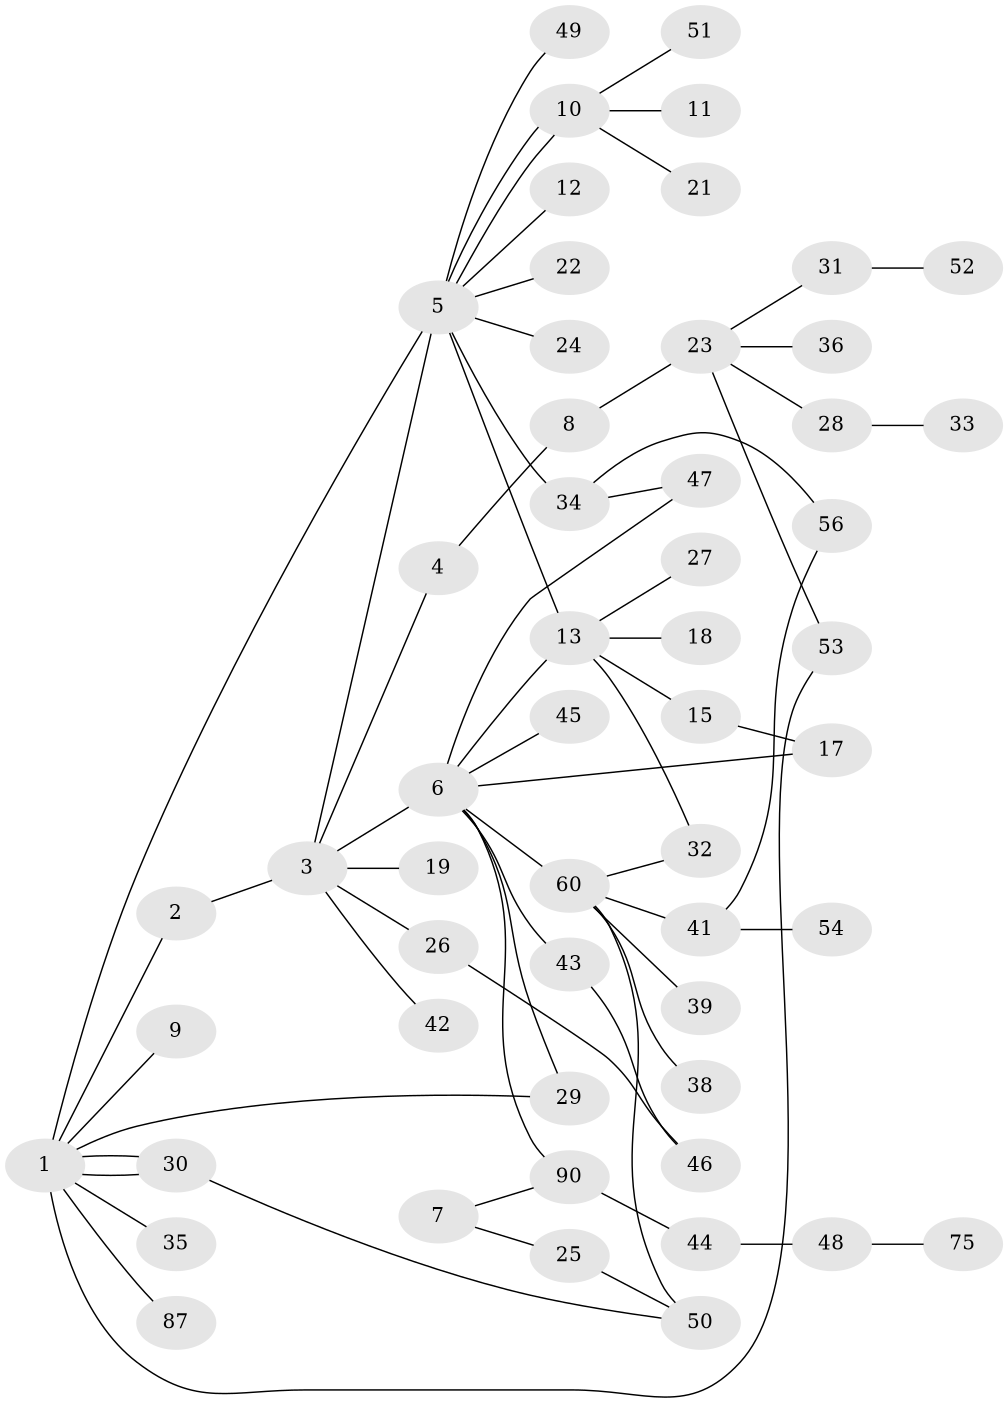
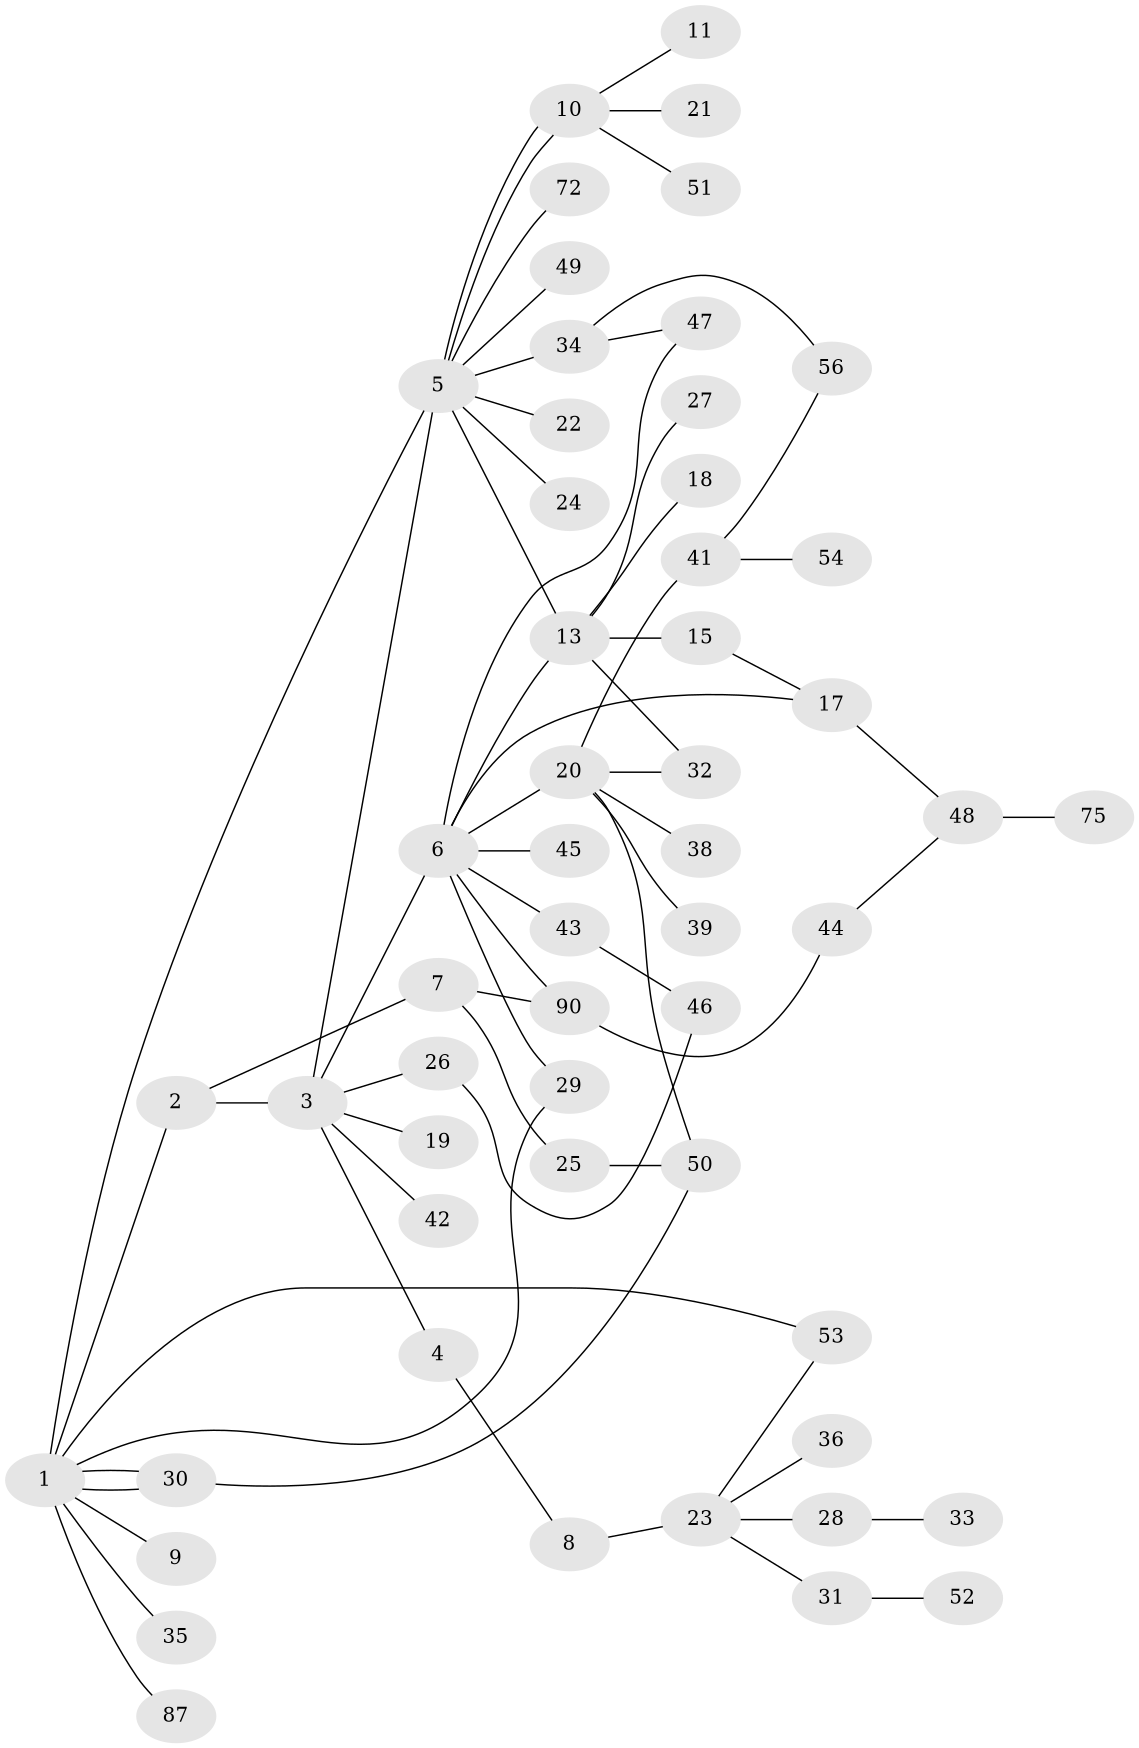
node "12": label "12" -> "72"
edge "17" -- "48": added
node "60": label "60" -> "20"
edge "7" -- "2": added
